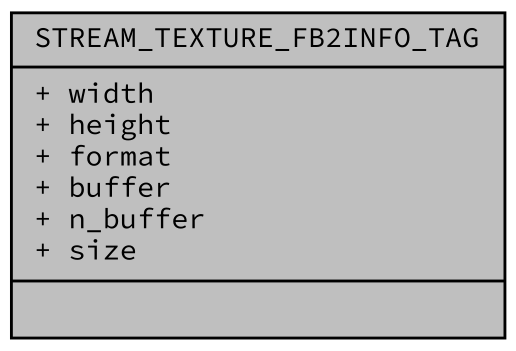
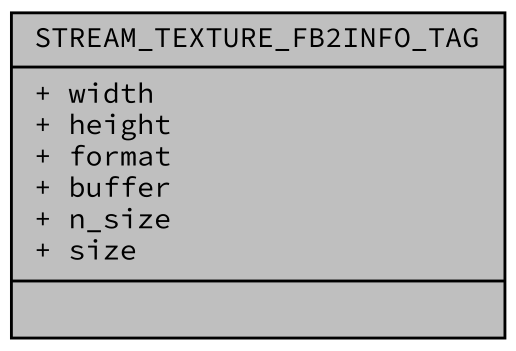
node "STREAM_TEXTURE_FB2INFO_TAG": text "+ n_buffer" -> "+ n_size"
